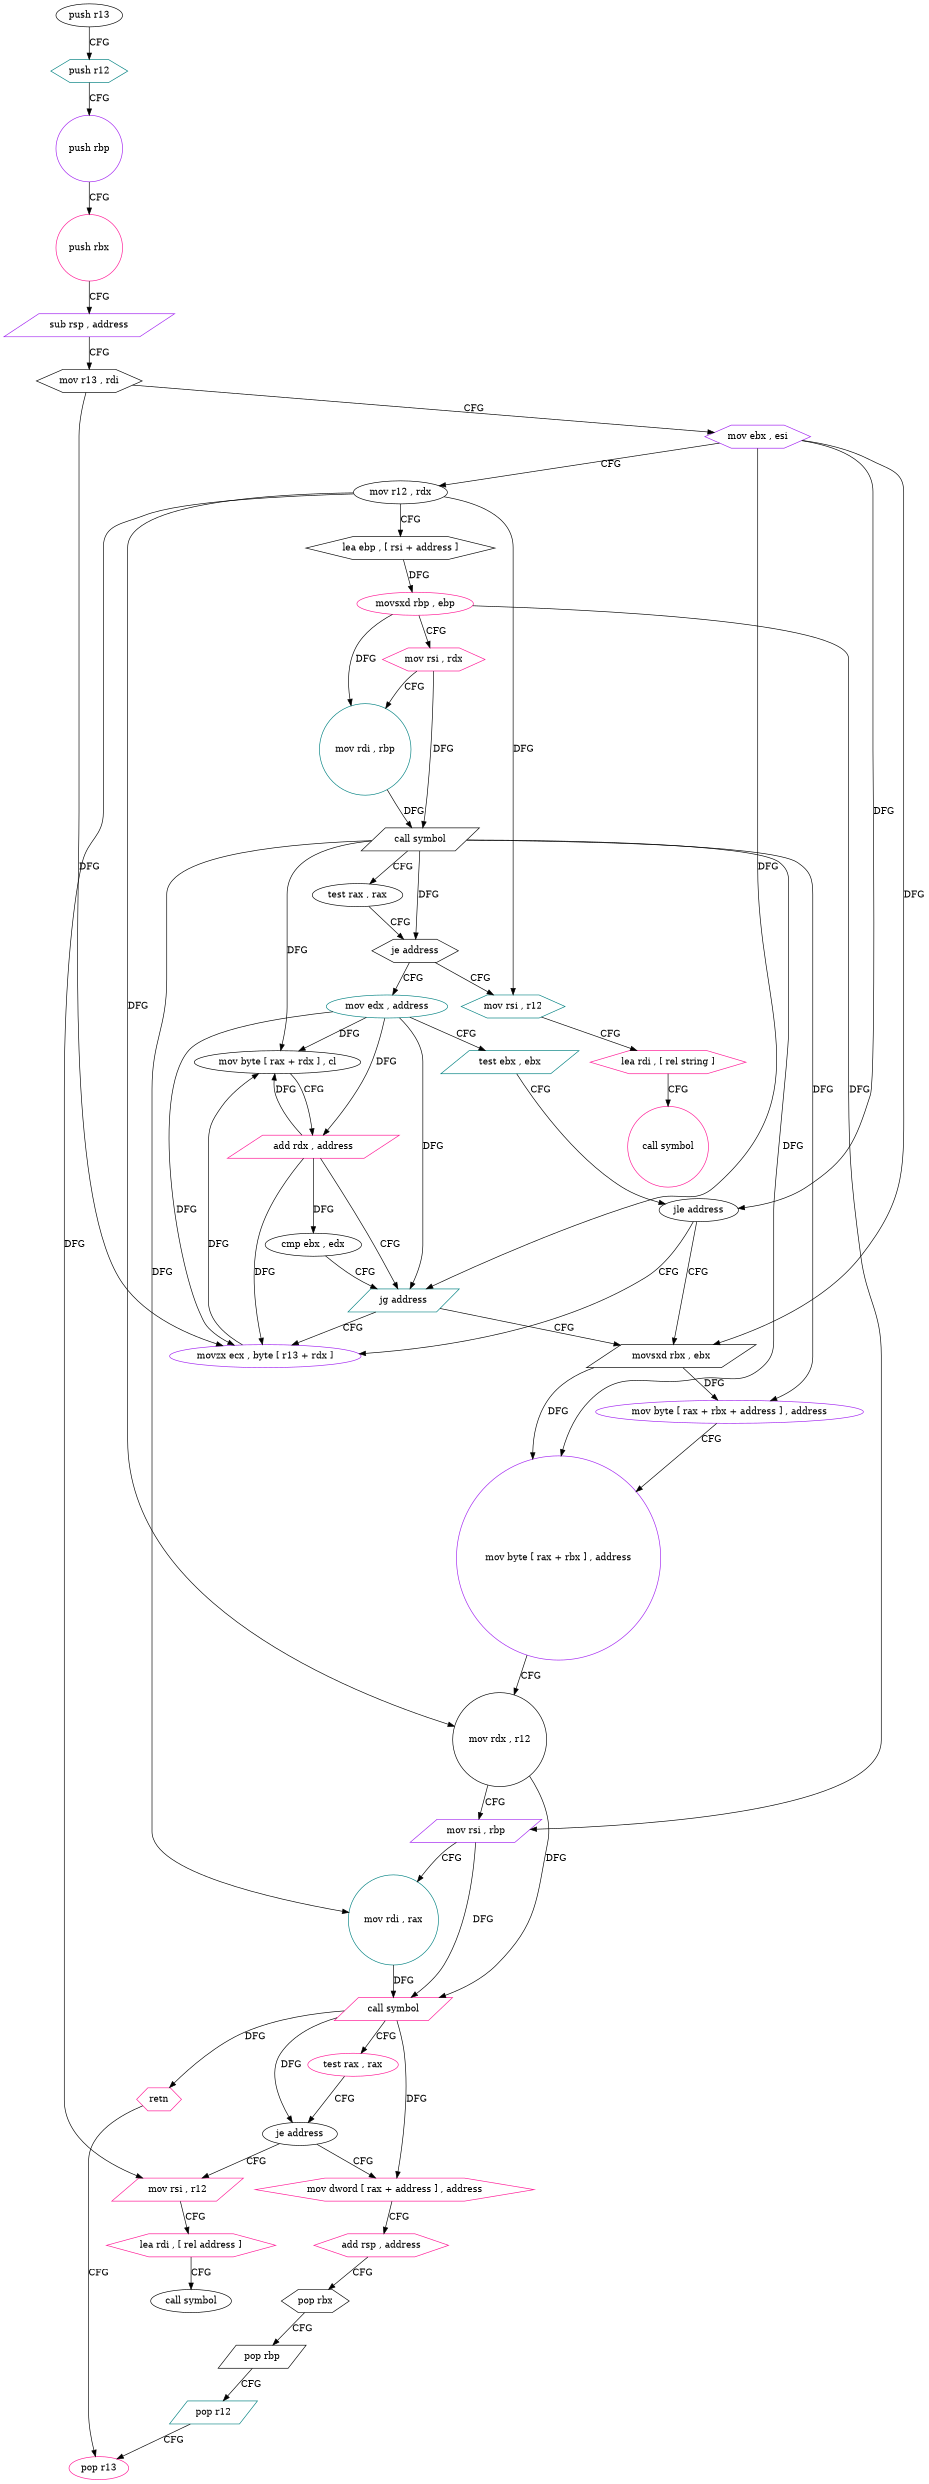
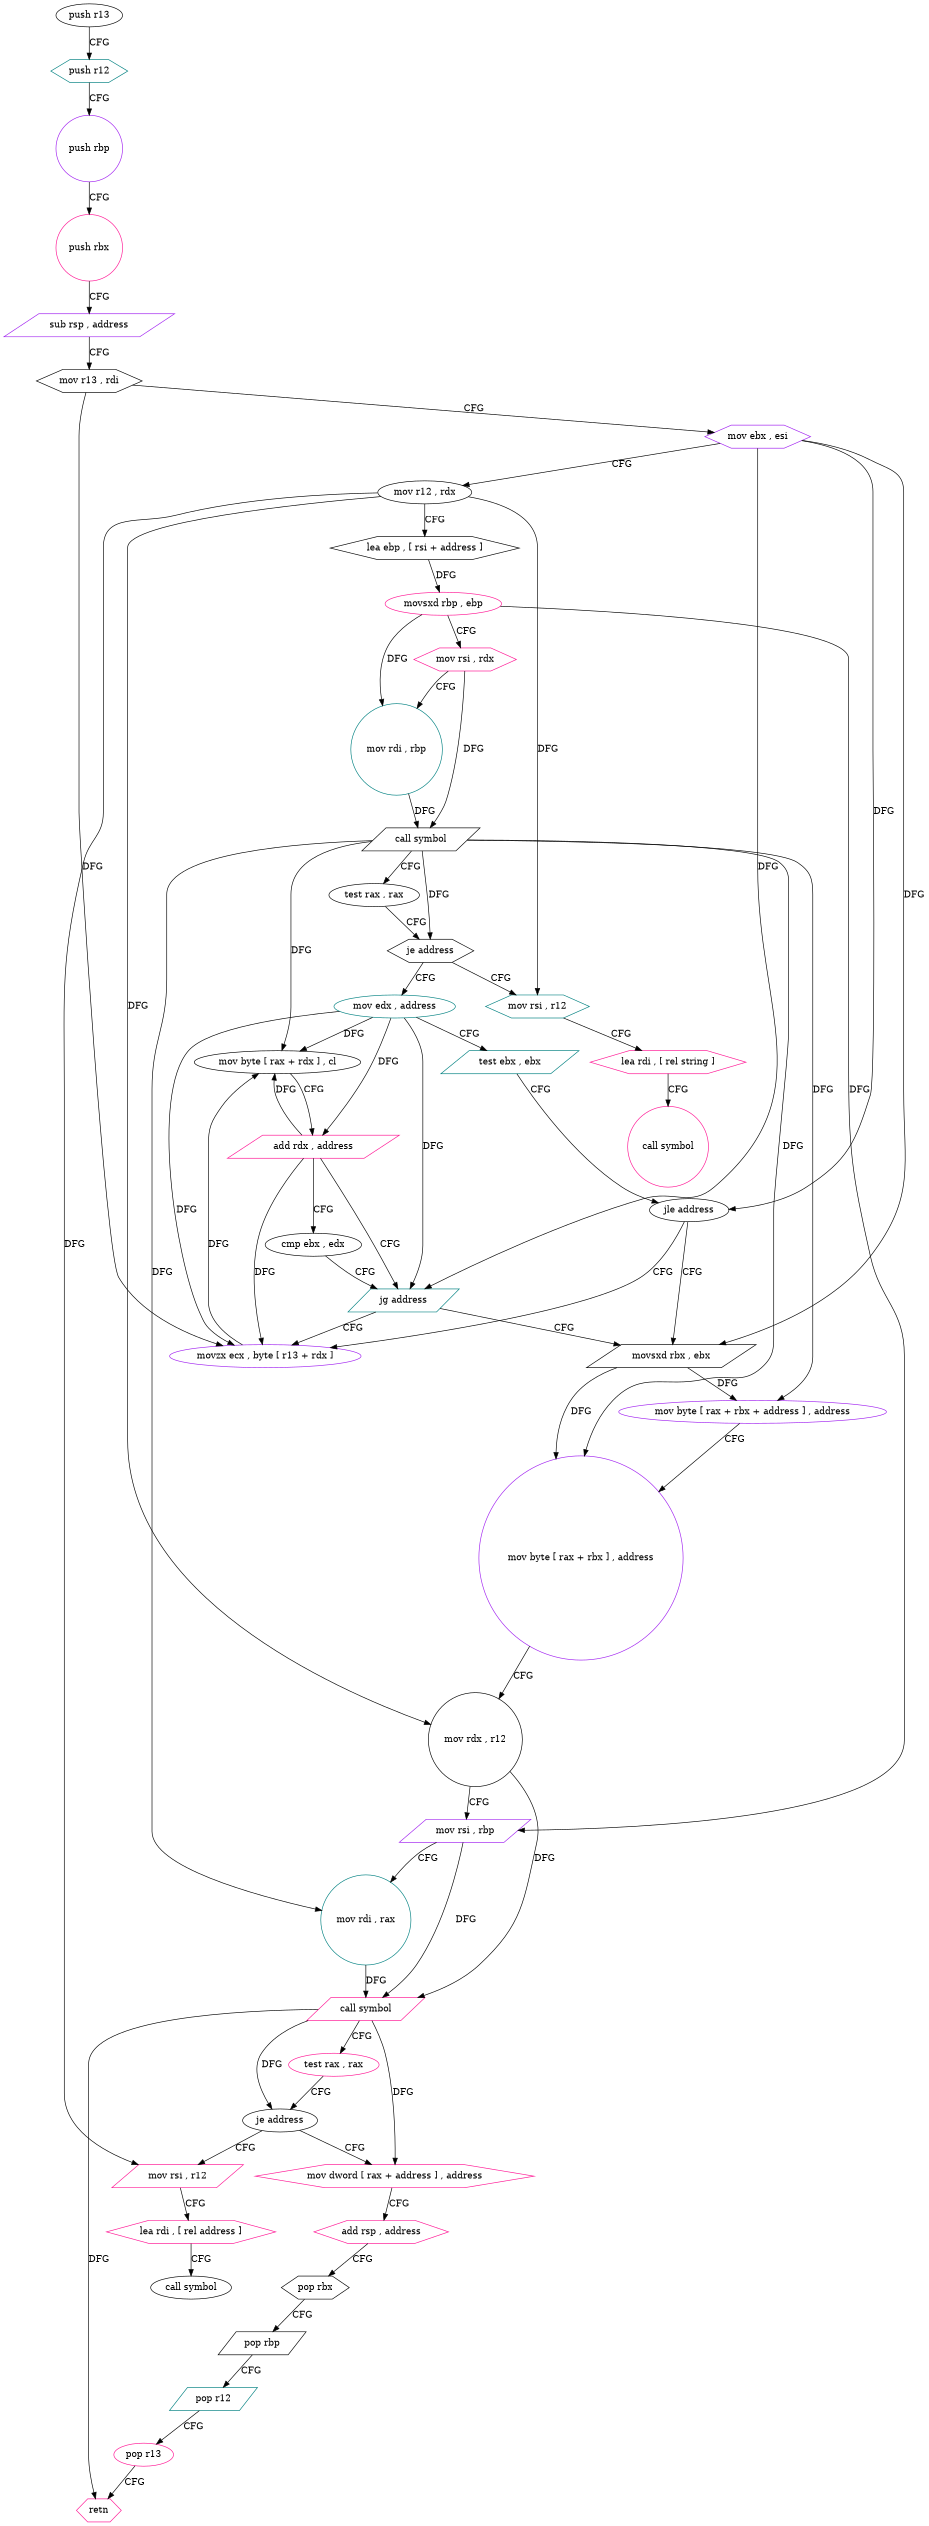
edge "add rdx , address" -> "cmp ebx , edx": label "DFG" -> "CFG"
edge "retn" -> "pop r13": reversed
